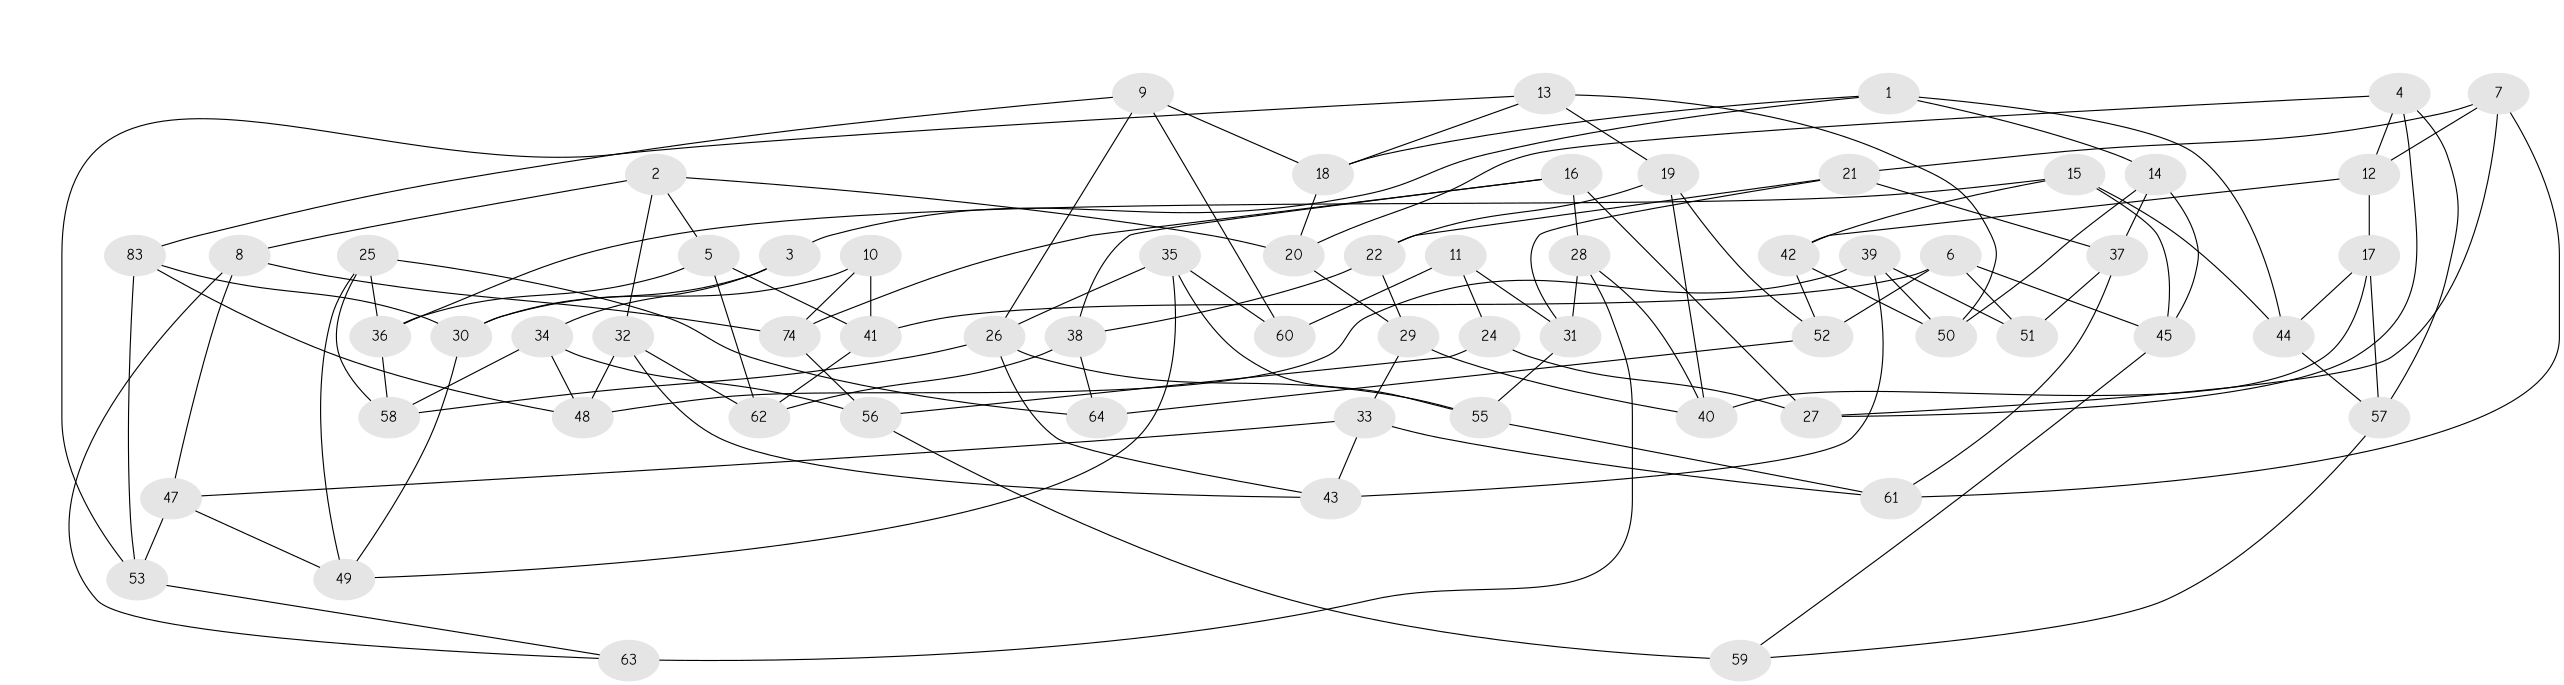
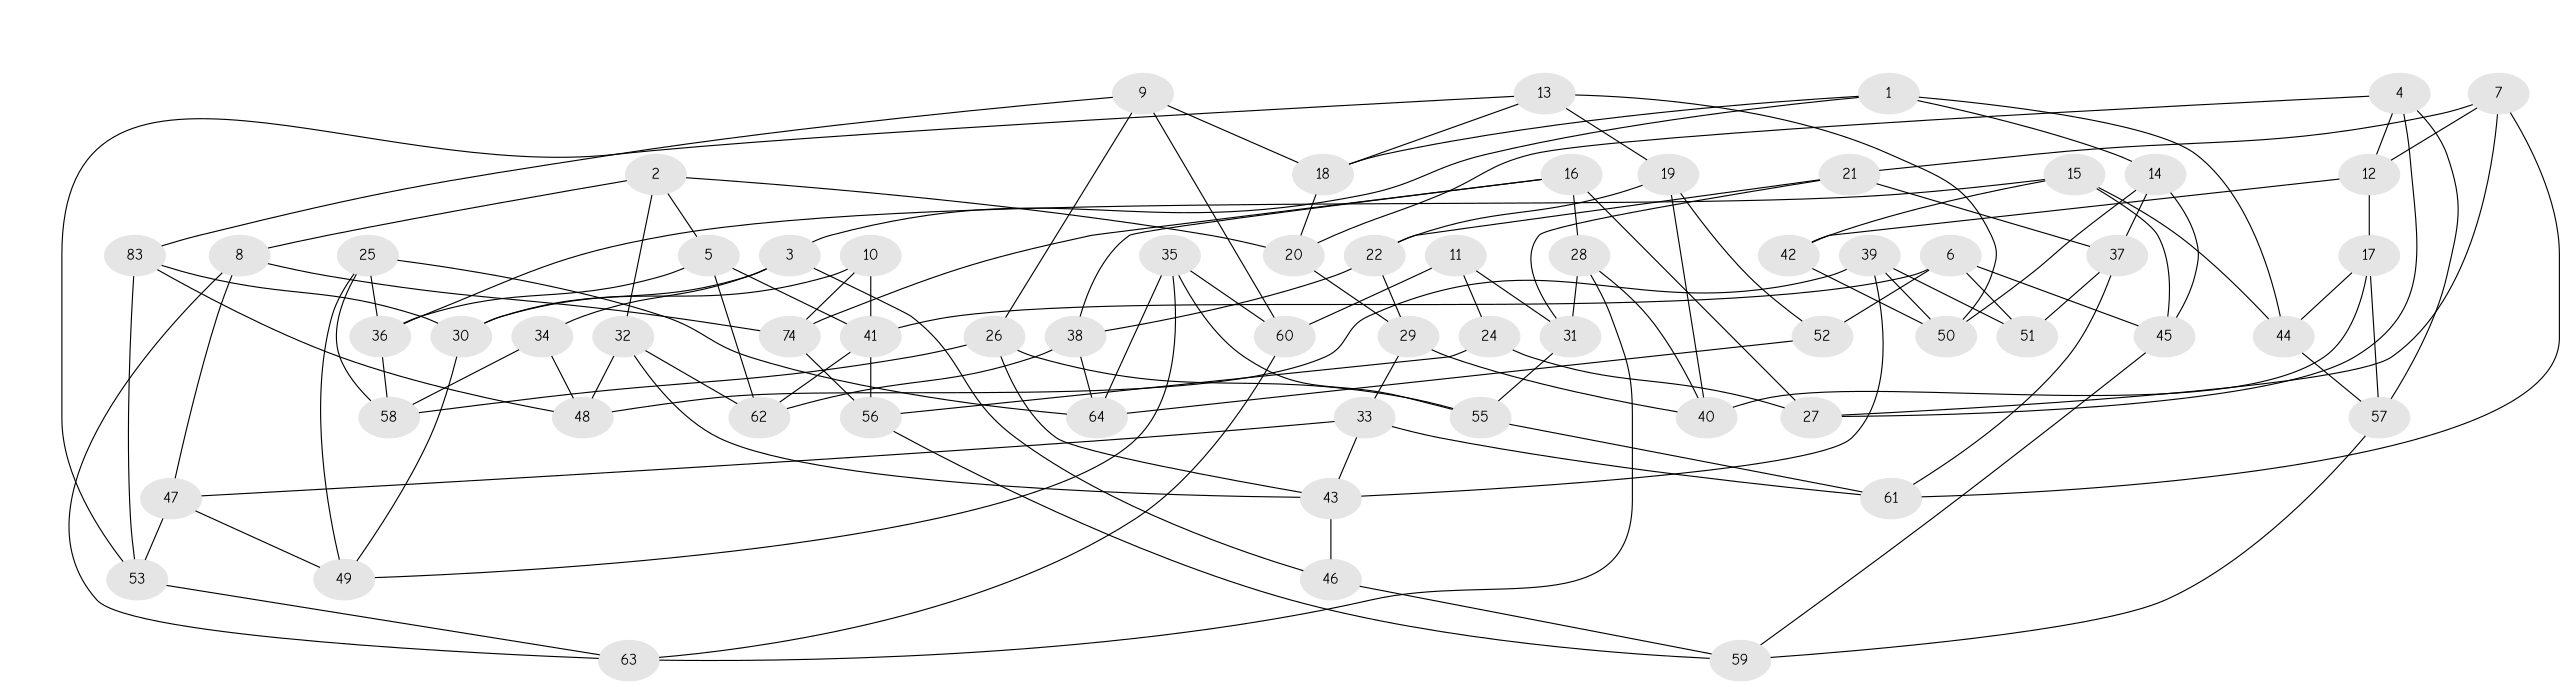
edge "35" -- "26": now "35" -- "64"
edge "42" -- "52": removed
edge "34" -- "56": now "41" -- "56"
node "46": added
edge "60" -- "63": added
